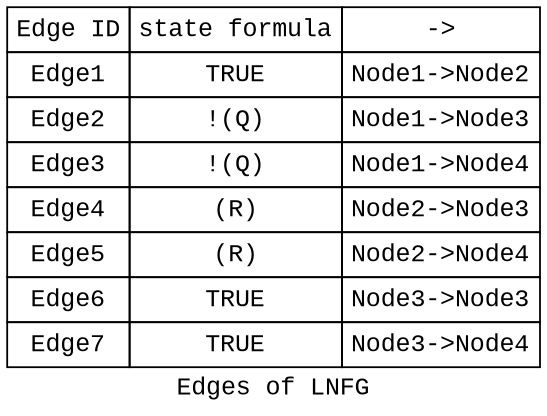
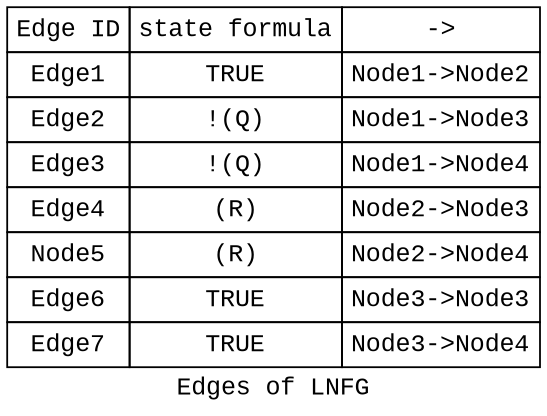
node "Edge ID": text "Edge5" -> "Node5"
